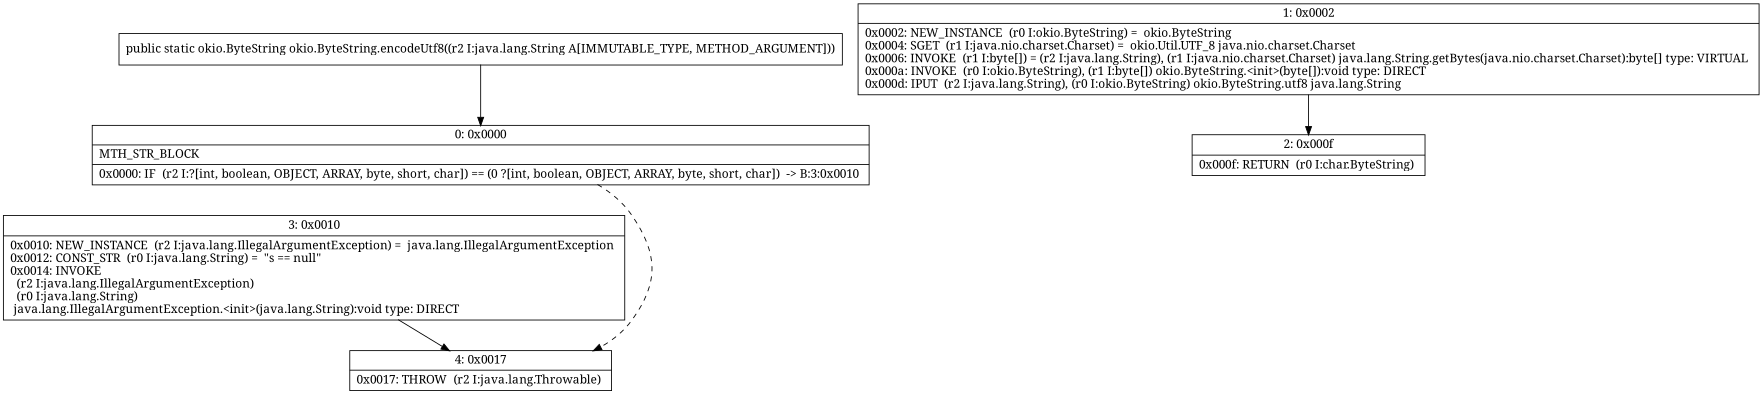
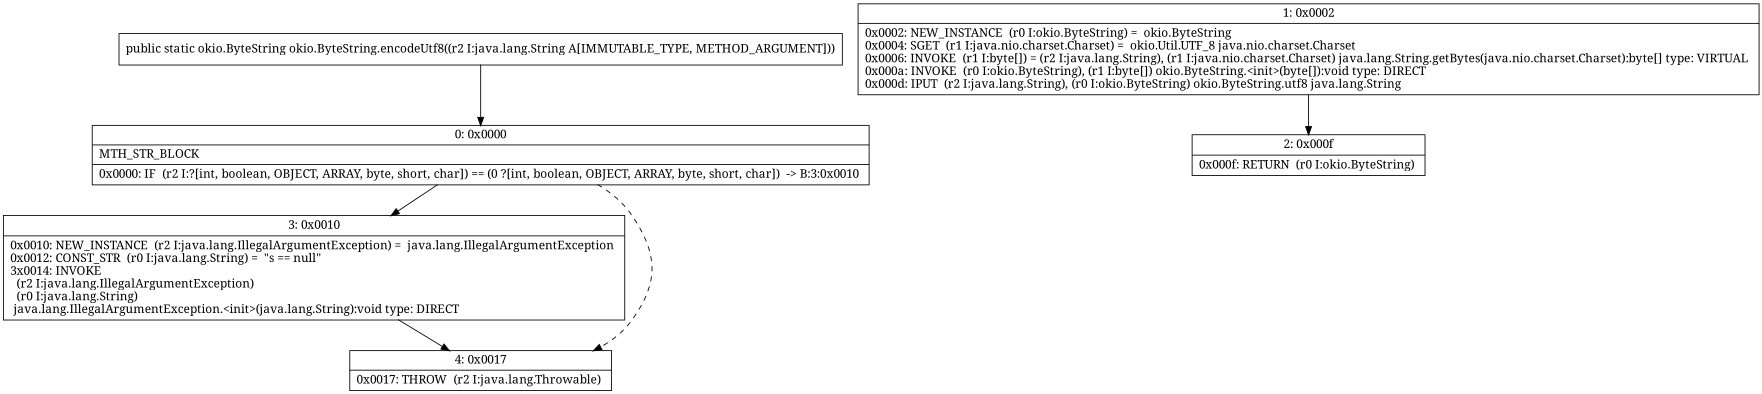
node "2: 0x000f": text "0x000f: RETURN  (r0 I:char.ByteString)" -> "0x000f: RETURN  (r0 I:okio.ByteString)"
edge "0: 0x0000" -> "3: 0x0010": added
node "3: 0x0010": text "0x0014: INVOKE" -> "3x0014: INVOKE"
